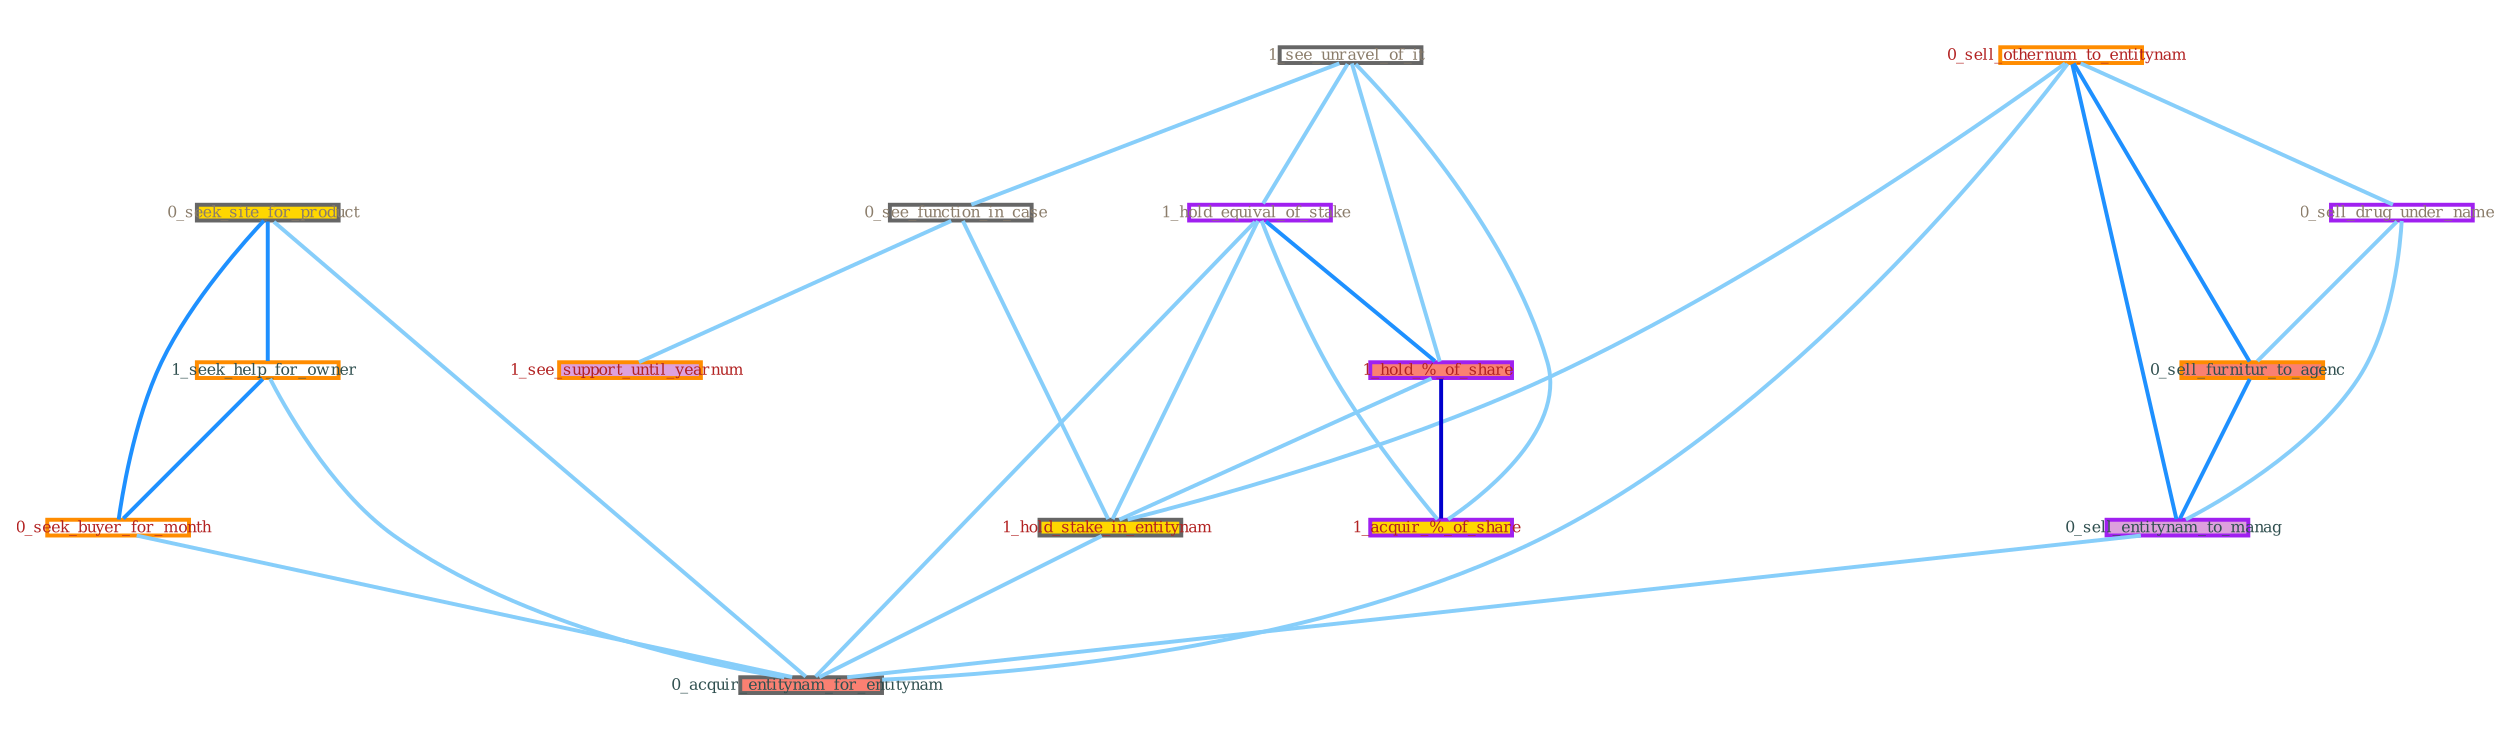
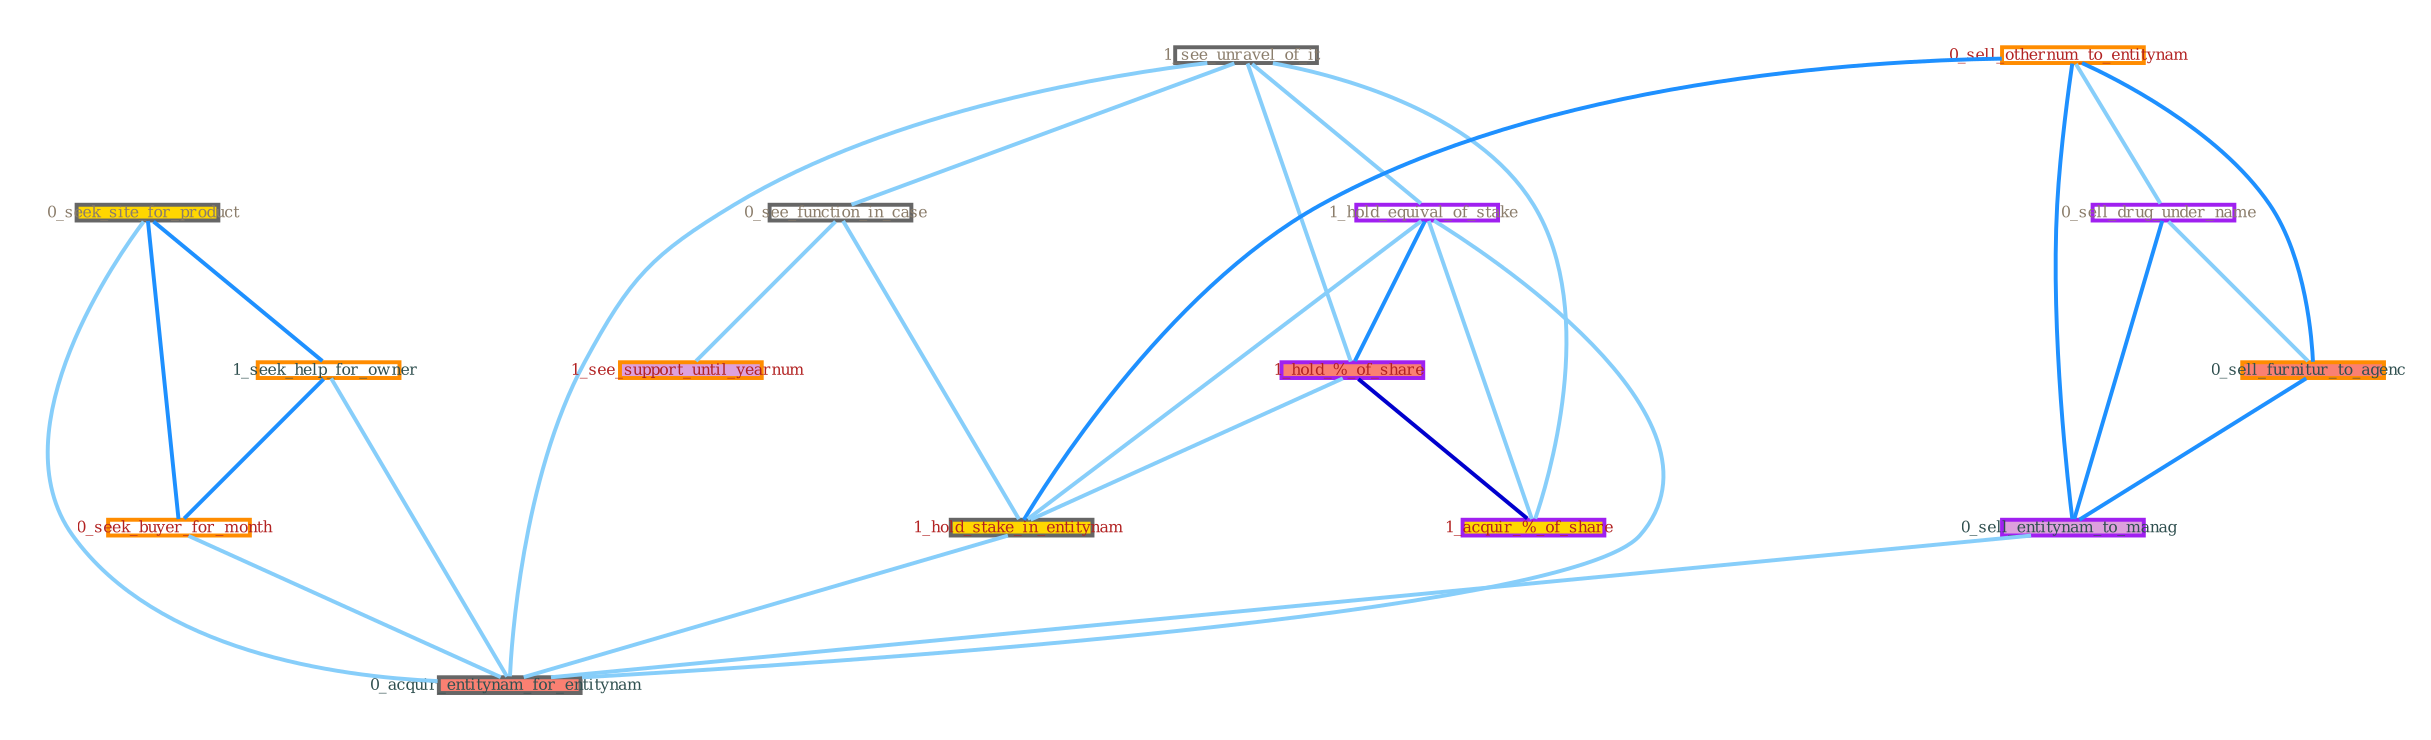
edge "0_sell_othernum_to_entitynam" -- "1_hold_stake_in_entitynam": color #87cefa -> #1e90ff
edge "0_sell_drug_under_name" -- "0_sell_entitynam_to_manag": color #87cefa -> #1e90ff
edge "0_sell_othernum_to_entitynam" -- "0_acquir_entitynam_for_entitynam": now "1_see_unravel_of_it" -- "0_acquir_entitynam_for_entitynam"
